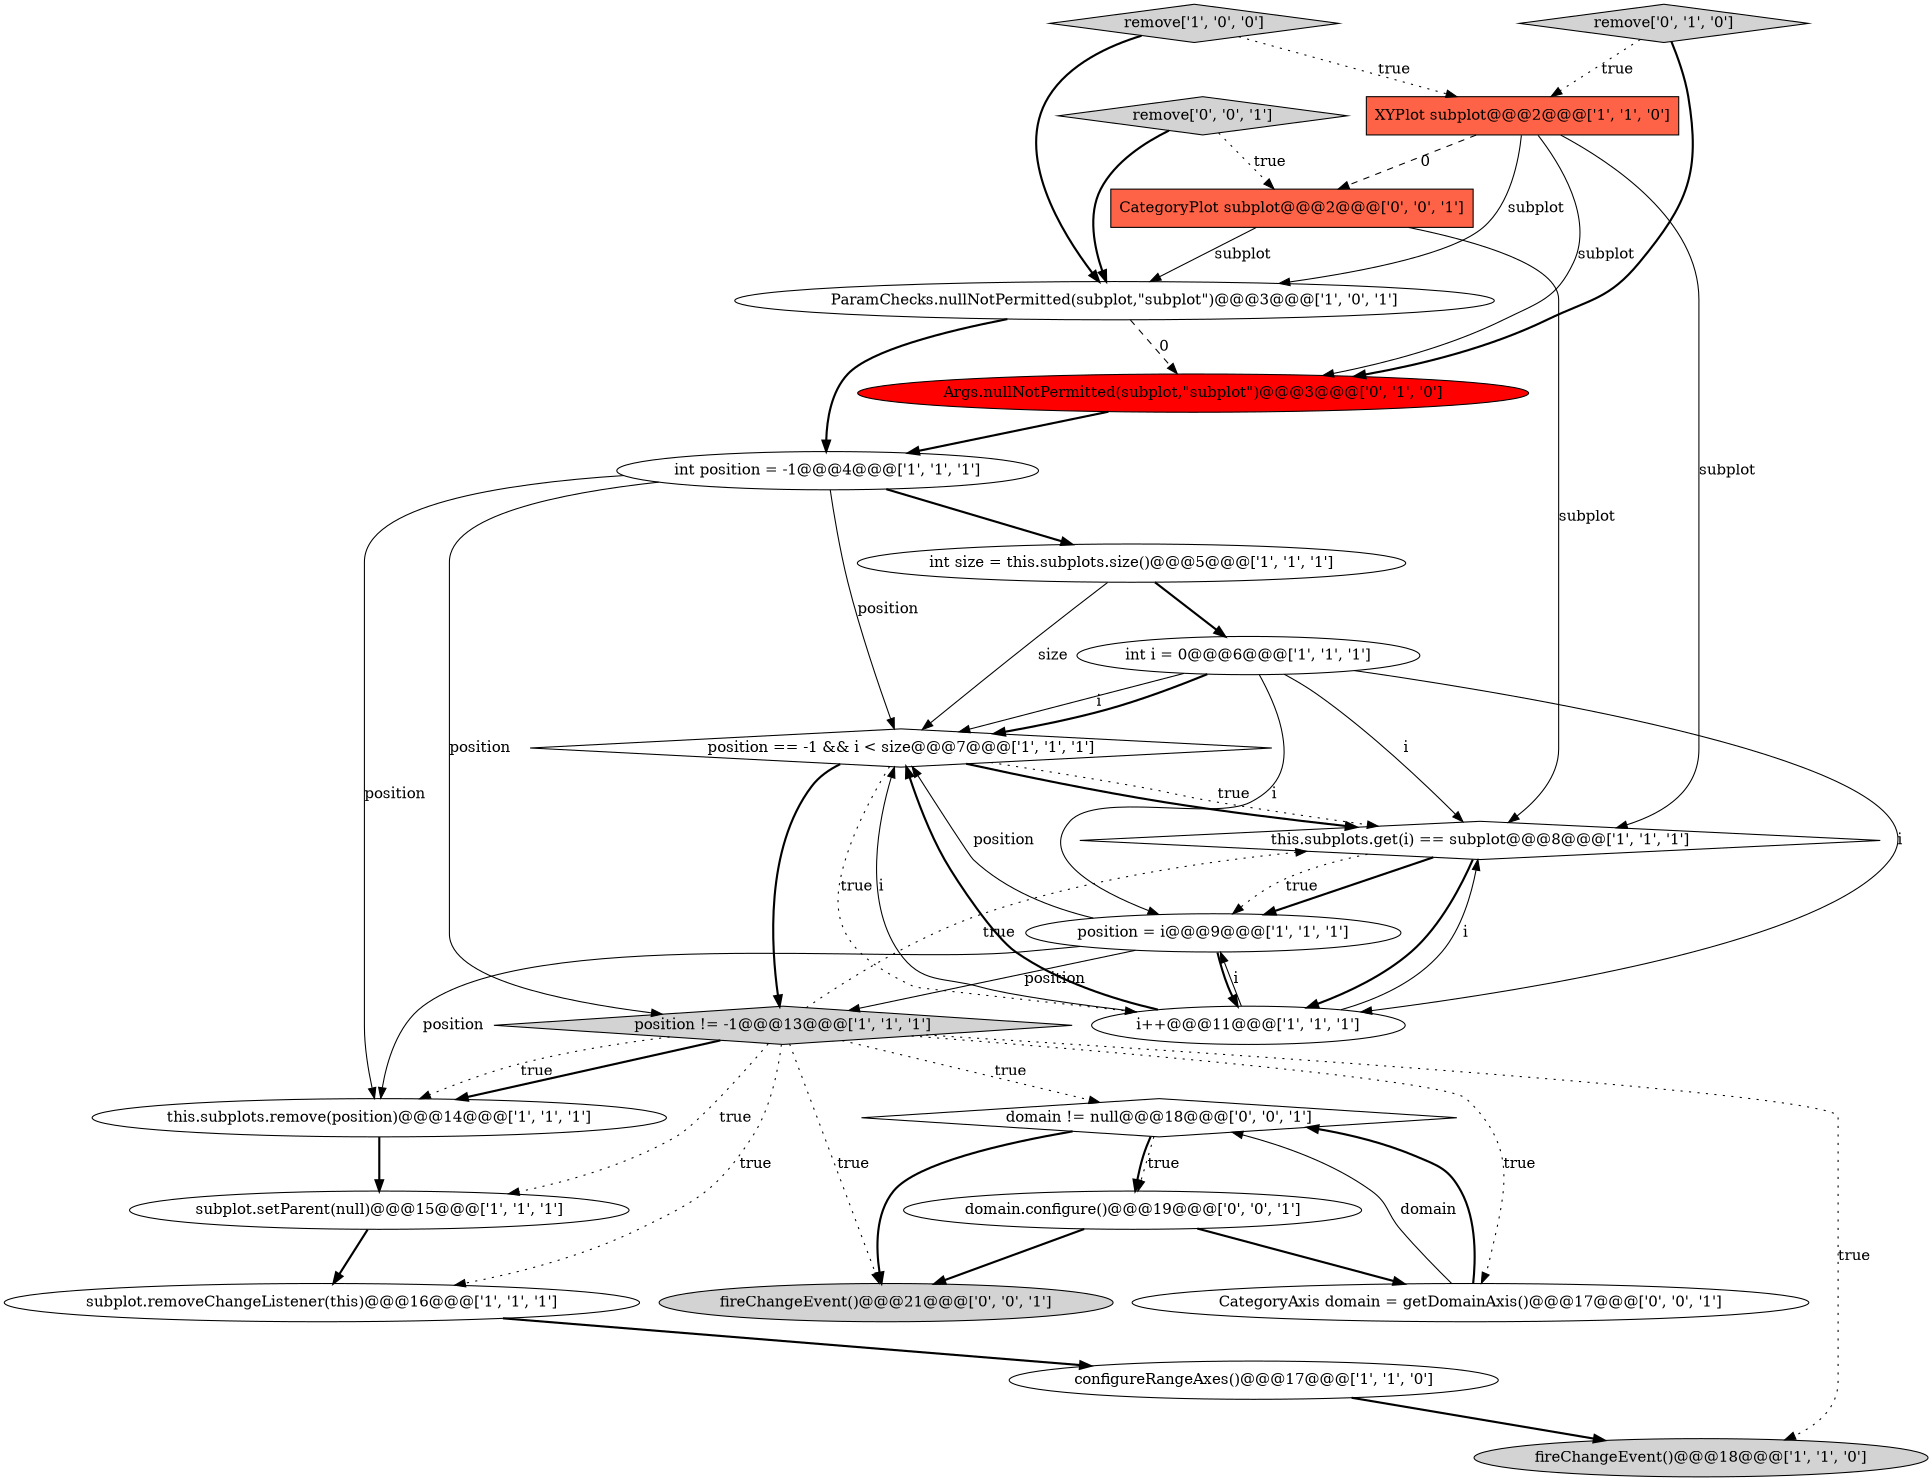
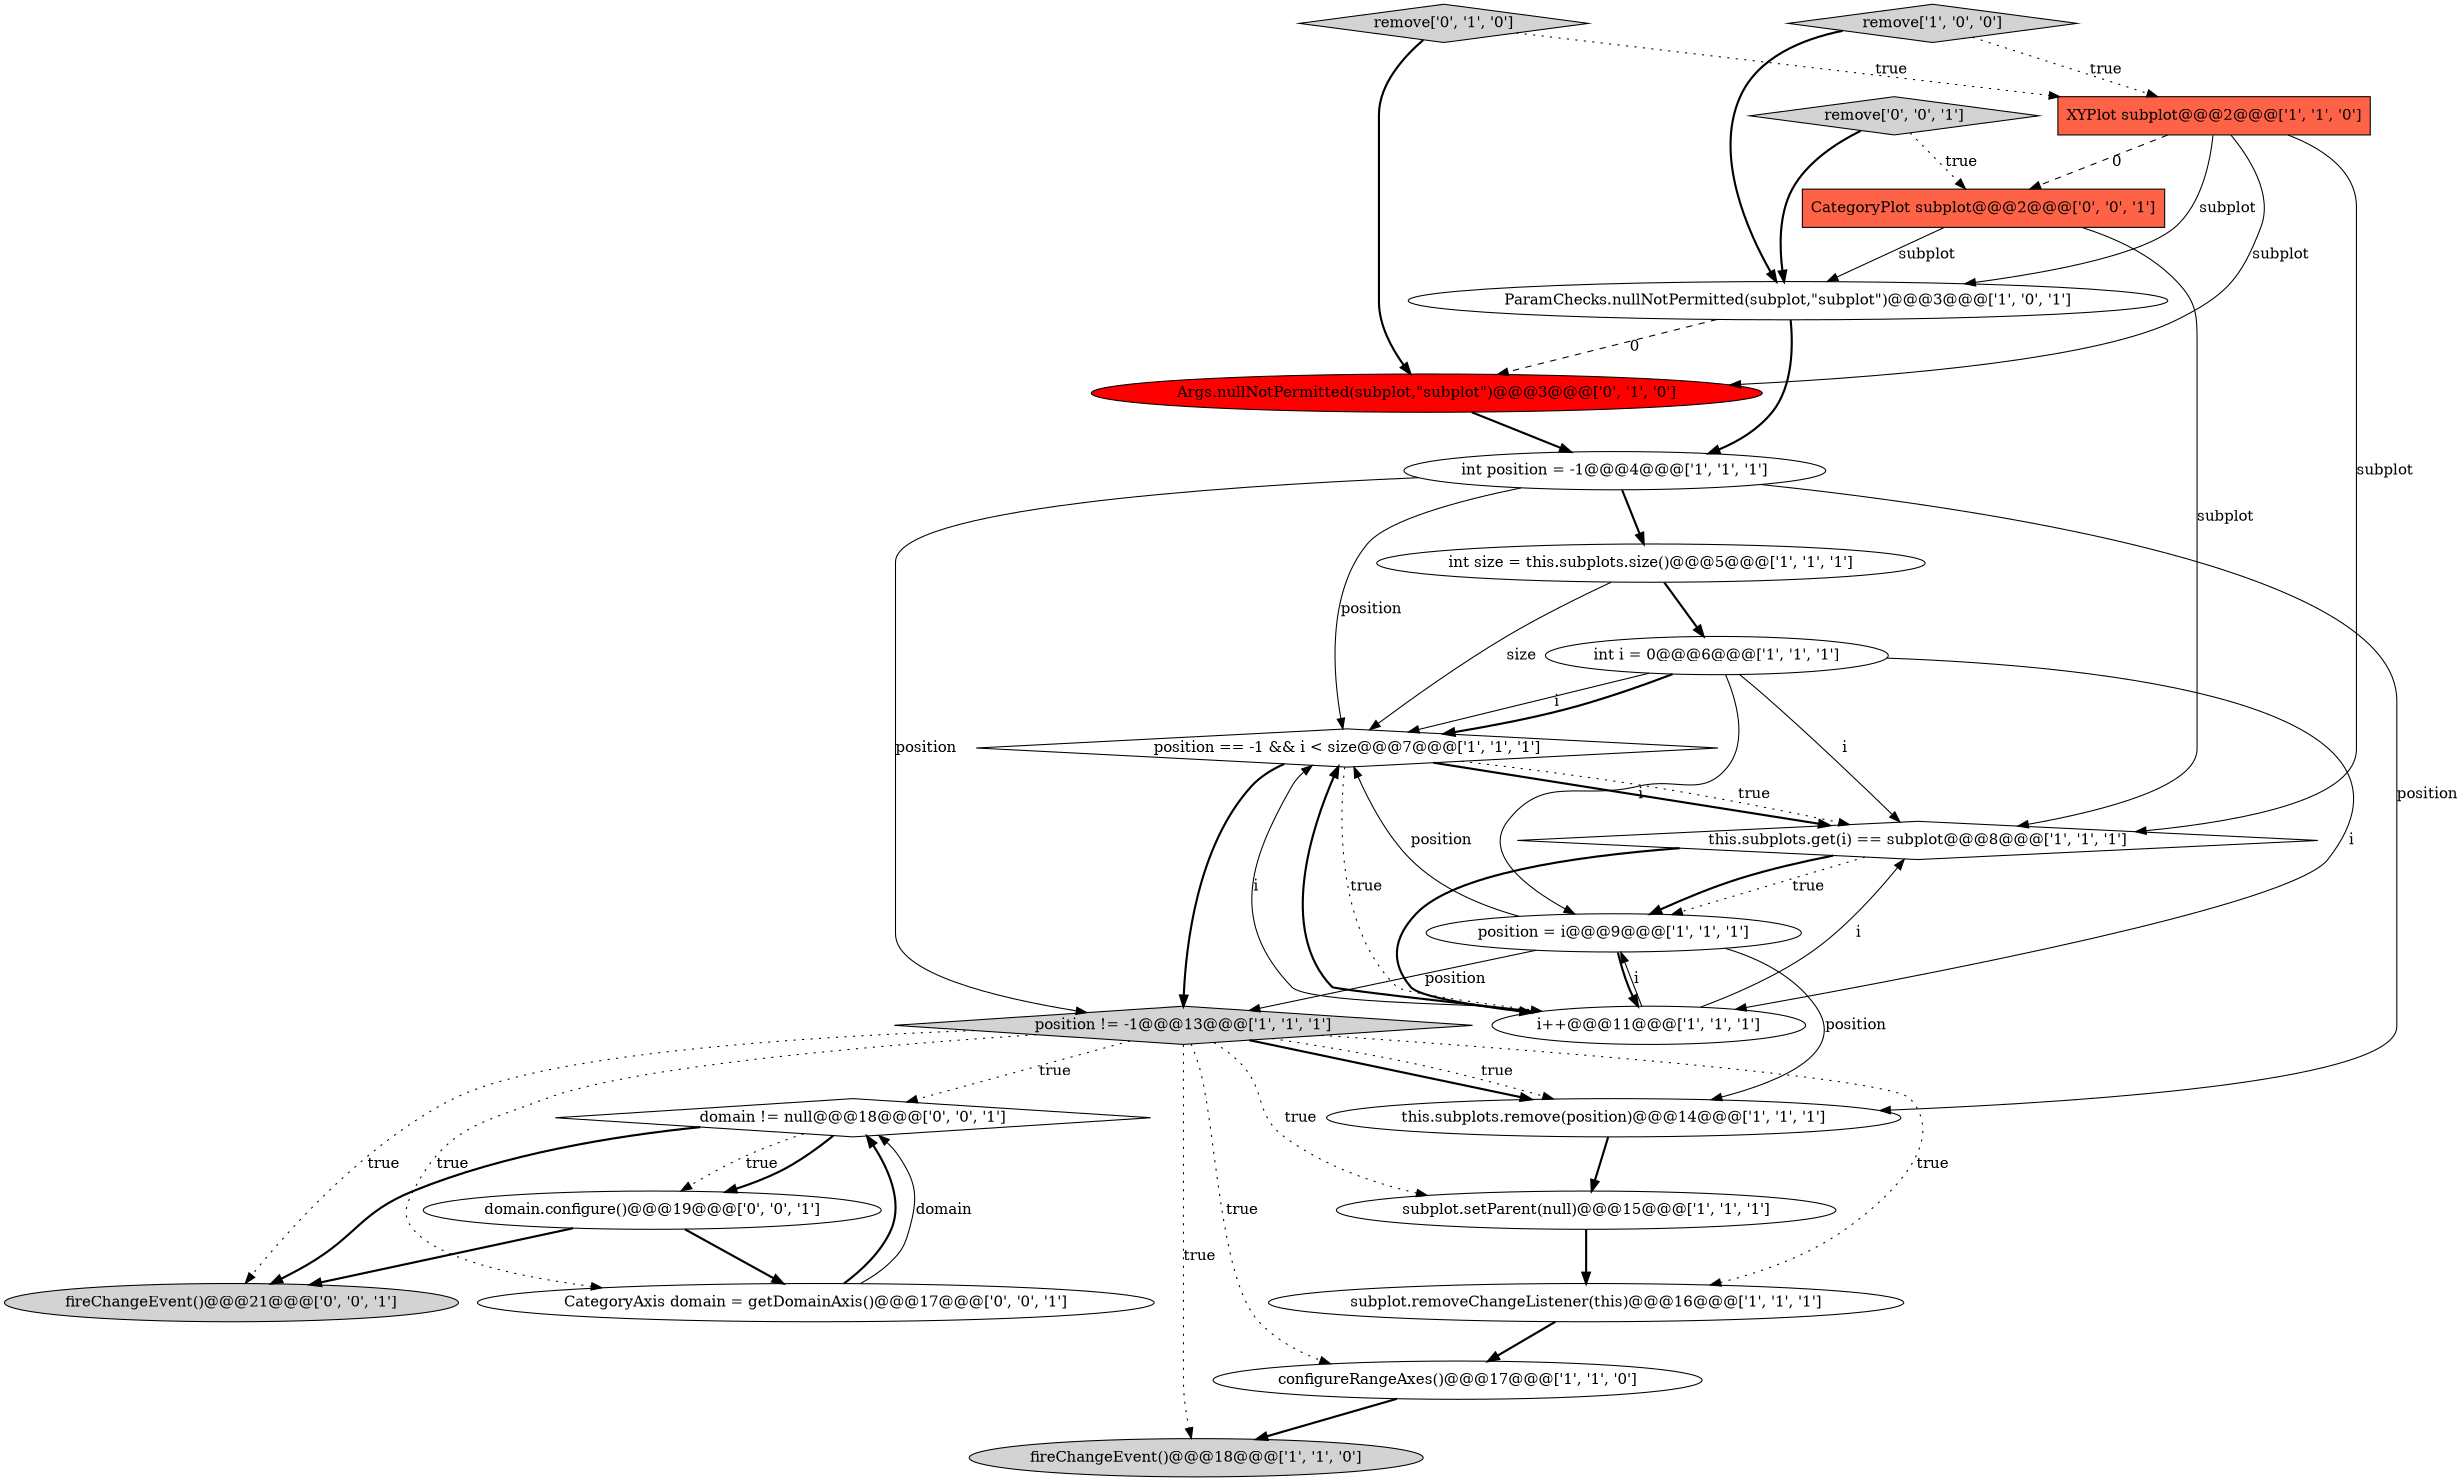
edge "position != -1@@@13@@@['1', '1', '1']" -> "this.subplots.get(i) == subplot@@@8@@@['1', '1', '1']": now "position != -1@@@13@@@['1', '1', '1']" -> "configureRangeAxes()@@@17@@@['1', '1', '0']"
